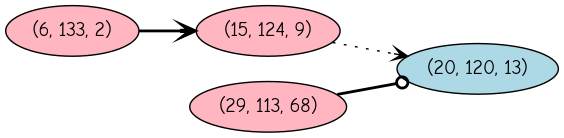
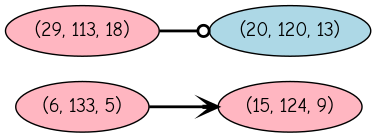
node "(6, 133, 2)": label "(6, 133, 2)" -> "(6, 133, 5)"
edge "(15, 124, 9)" -> "(20, 120, 13)": removed
node "(29, 113, 68)": label "(29, 113, 68)" -> "(29, 113, 18)"
